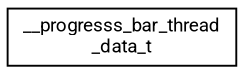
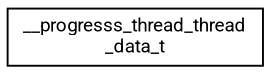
node "__progresss_bar_thread _data_t": label "__progresss_bar_thread _data_t" -> "__progresss_thread_thread _data_t"
